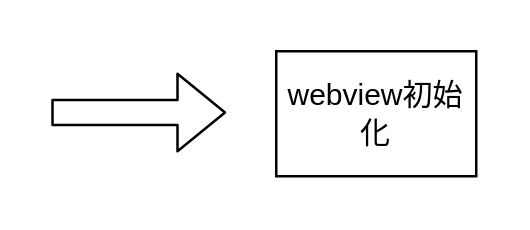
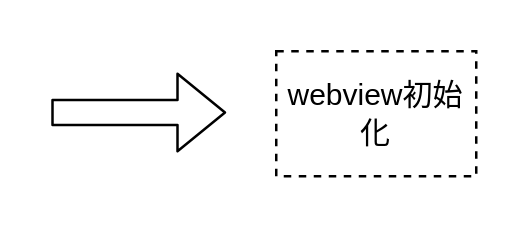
node "webview初始化": style solid -> dashed
